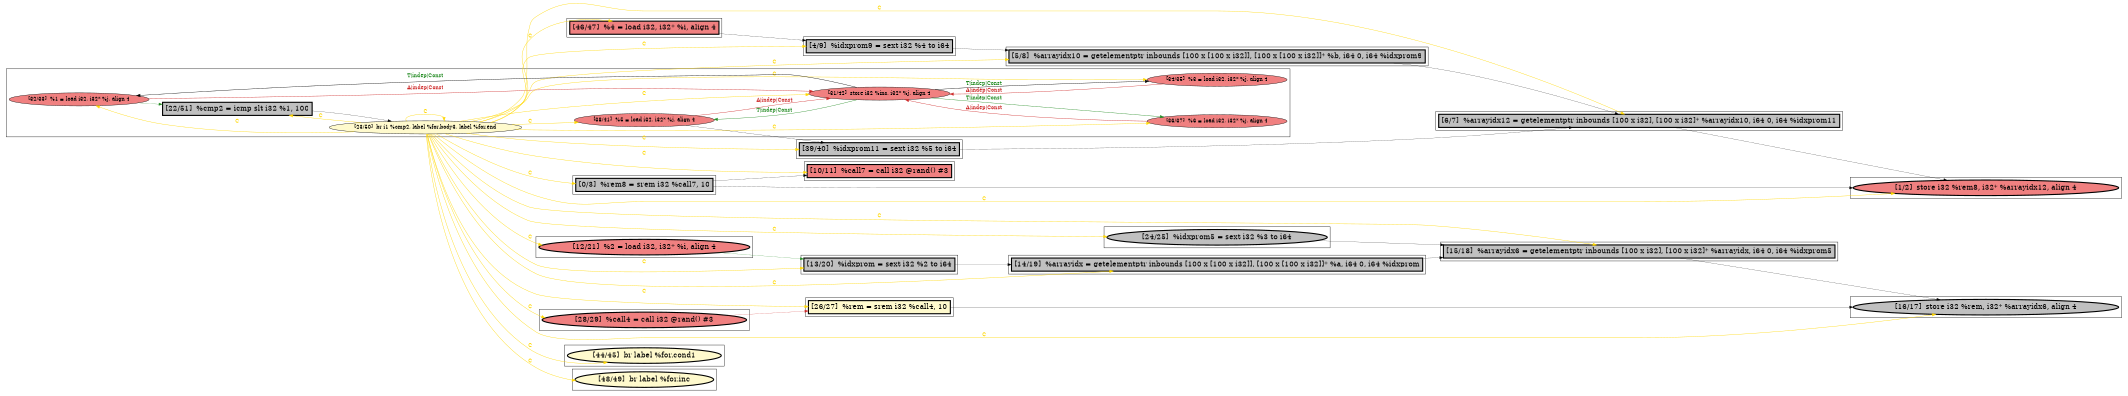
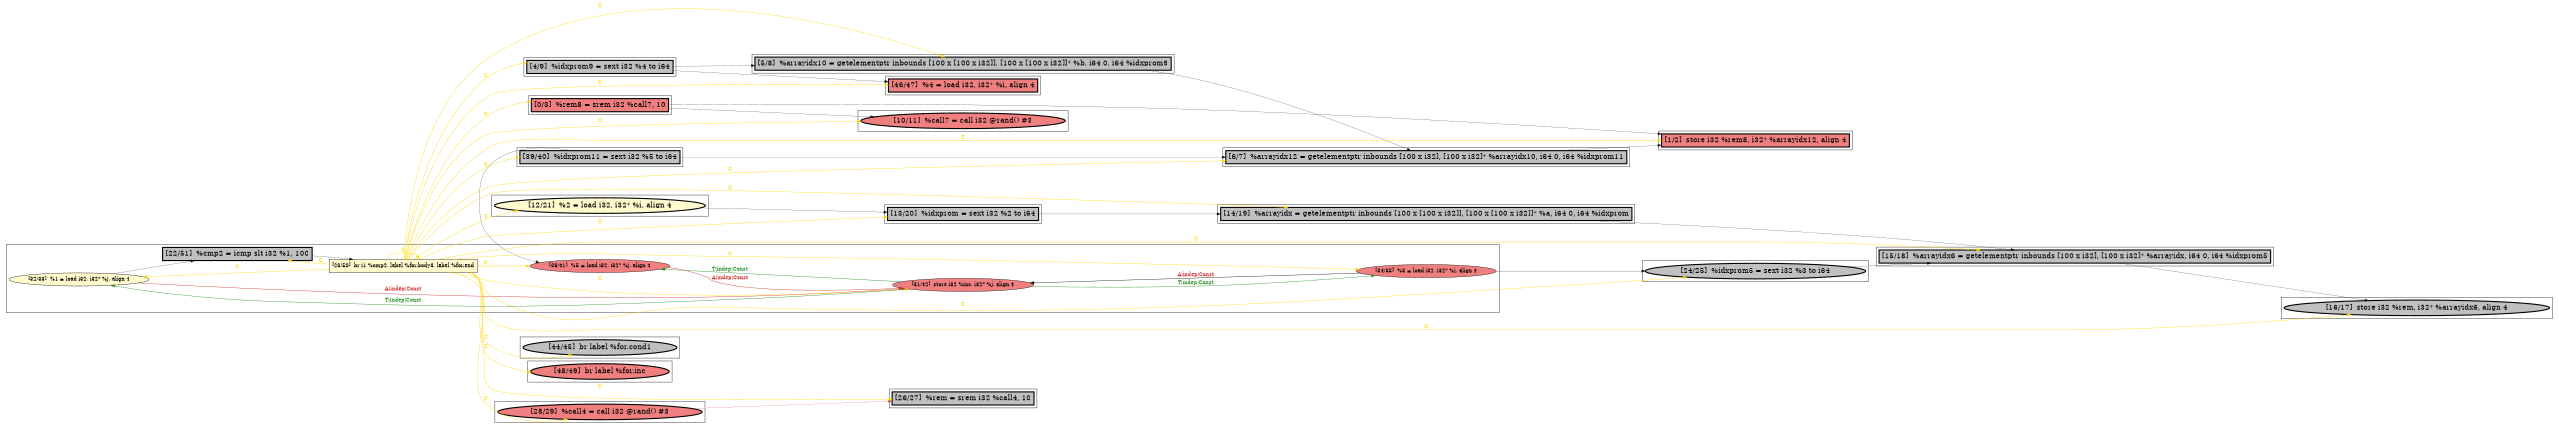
edge "[46/47]  %4 = load i32, i32* %i, align 4" -> "[4/9]  %idxprom9 = sext i32 %4 to i64": reversed
edge "[31/42]  store i32 %inc, i32* %j, align 4" -> "[32/33]  %1 = load i32, i32* %j, align 4": color black -> forestgreen
edge "[31/42]  store i32 %inc, i32* %j, align 4" -> "[34/35]  %3 = load i32, i32* %j, align 4": color black -> forestgreen
edge "[34/35]  %3 = load i32, i32* %j, align 4" -> "[31/42]  store i32 %inc, i32* %j, align 4": color firebrick3 -> black
node "[32/33]  %1 = load i32, i32* %j, align 4": fillcolor lightcoral -> lemonchiffon
edge "[32/33]  %1 = load i32, i32* %j, align 4" -> "[22/51]  %cmp2 = icmp slt i32 %1, 100": color forestgreen -> black
node "[36/37]  %6 = load i32, i32* %j, align 4": removed
node "[23/50]  br i1 %cmp2, label %for.body3, label %for.end": shape ellipse -> box
edge "[38/41]  %5 = load i32, i32* %j, align 4" -> "[39/40]  %idxprom11 = sext i32 %5 to i64": reversed
node "[10/11]  %call7 = call i32 @rand() #3": shape box -> ellipse
node "[0/3]  %rem8 = srem i32 %call7, 10": fillcolor grey -> lightcoral
node "[1/2]  store i32 %rem8, i32* %arrayidx12, align 4": shape ellipse -> box
node "[12/21]  %2 = load i32, i32* %i, align 4": fillcolor lightcoral -> lemonchiffon
edge "[12/21]  %2 = load i32, i32* %i, align 4" -> "[13/20]  %idxprom = sext i32 %2 to i64": color forestgreen -> black
edge "[34/35]  %3 = load i32, i32* %j, align 4" -> "[24/25]  %idxprom5 = sext i32 %3 to i64": added
node "[26/27]  %rem = srem i32 %call4, 10": fillcolor lemonchiffon -> grey
edge "[26/27]  %rem = srem i32 %call4, 10" -> "[16/17]  store i32 %rem, i32* %arrayidx6, align 4": removed
node "[44/45]  br label %for.cond1": fillcolor lemonchiffon -> grey
node "[48/49]  br label %for.inc": fillcolor lemonchiffon -> lightcoral
